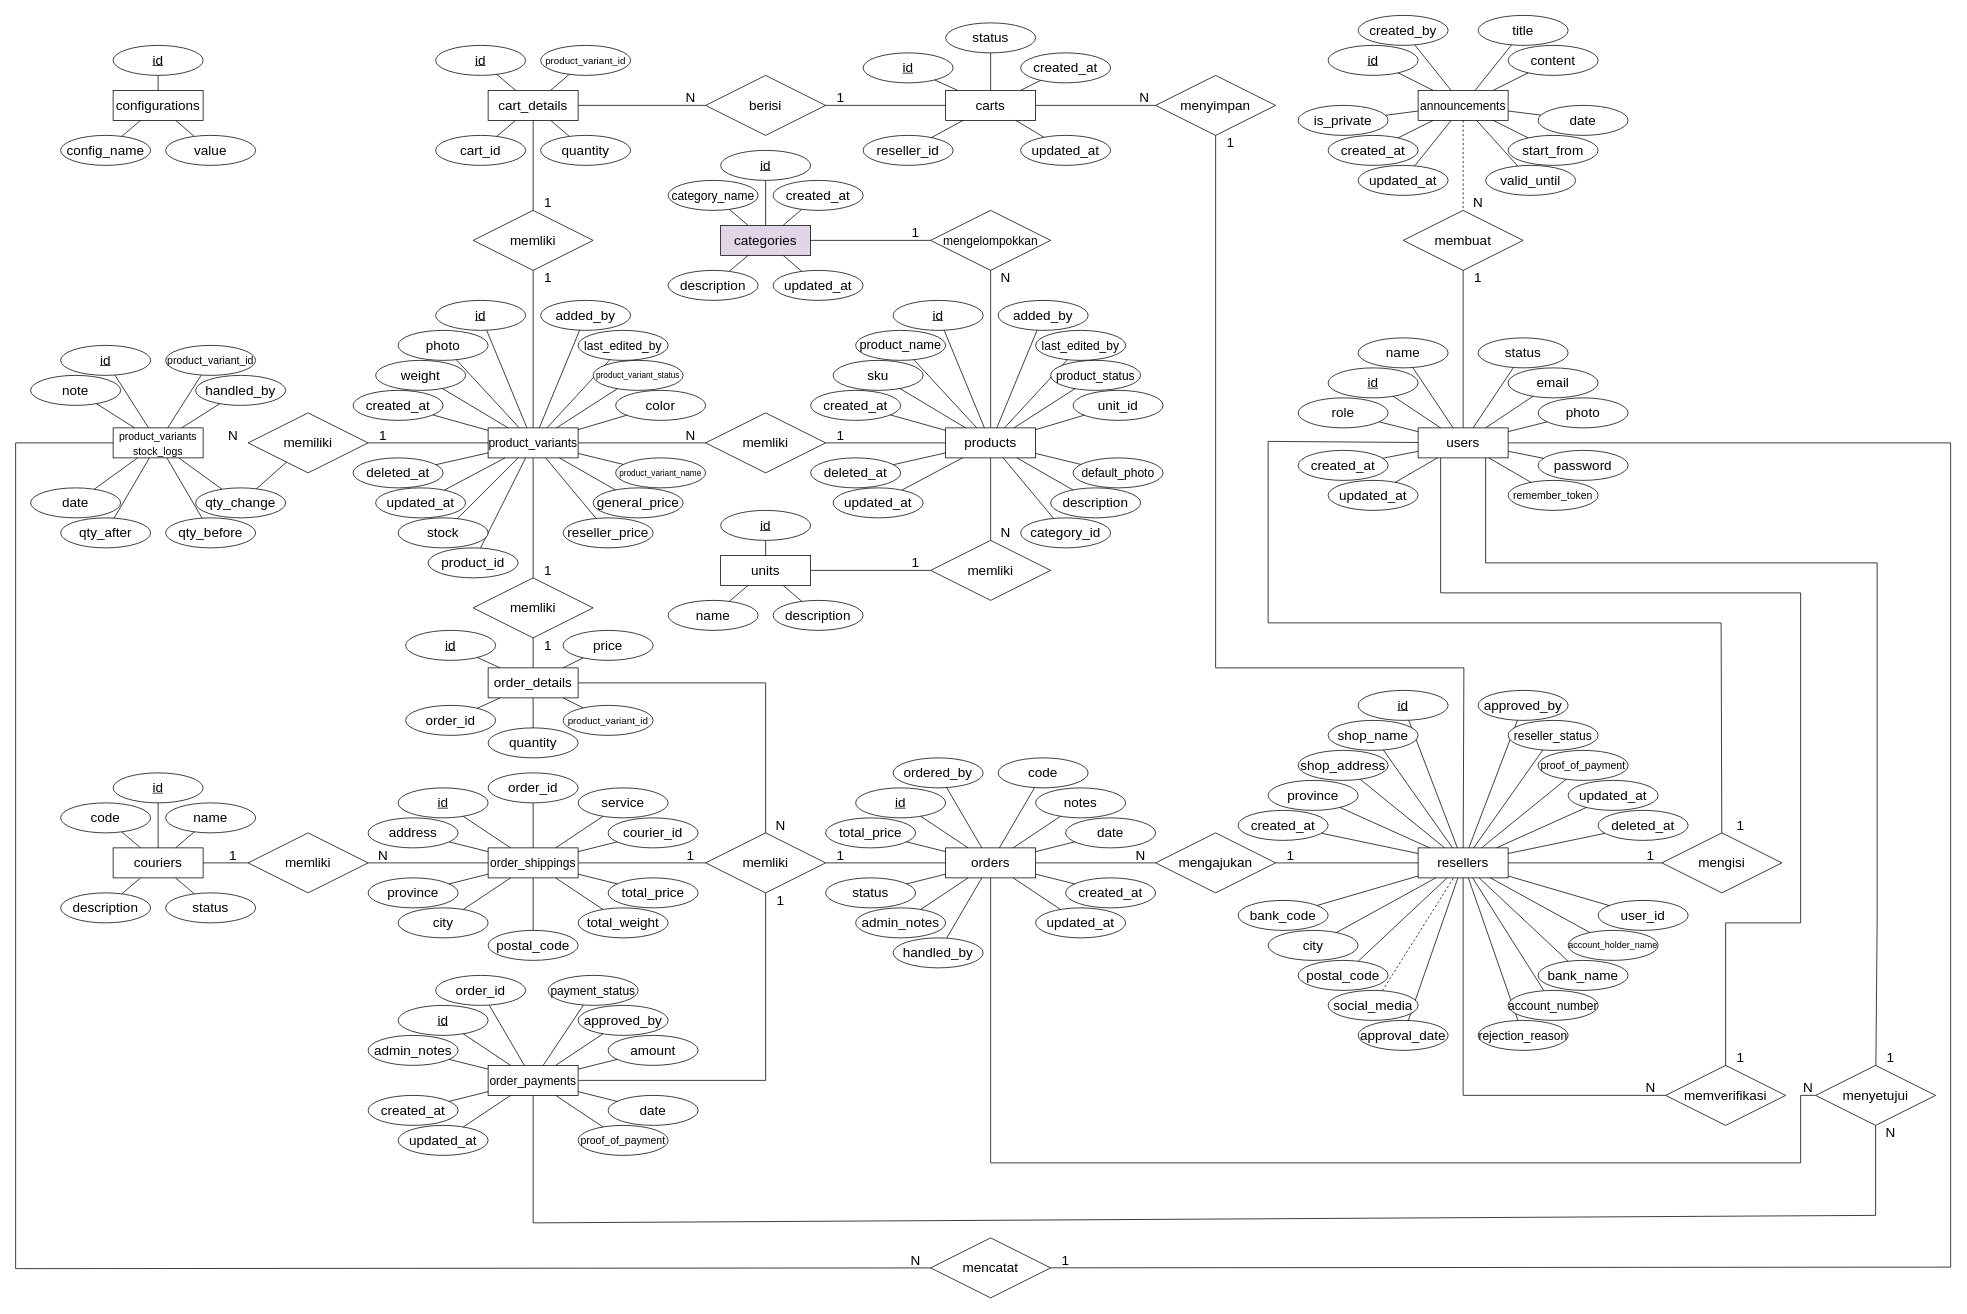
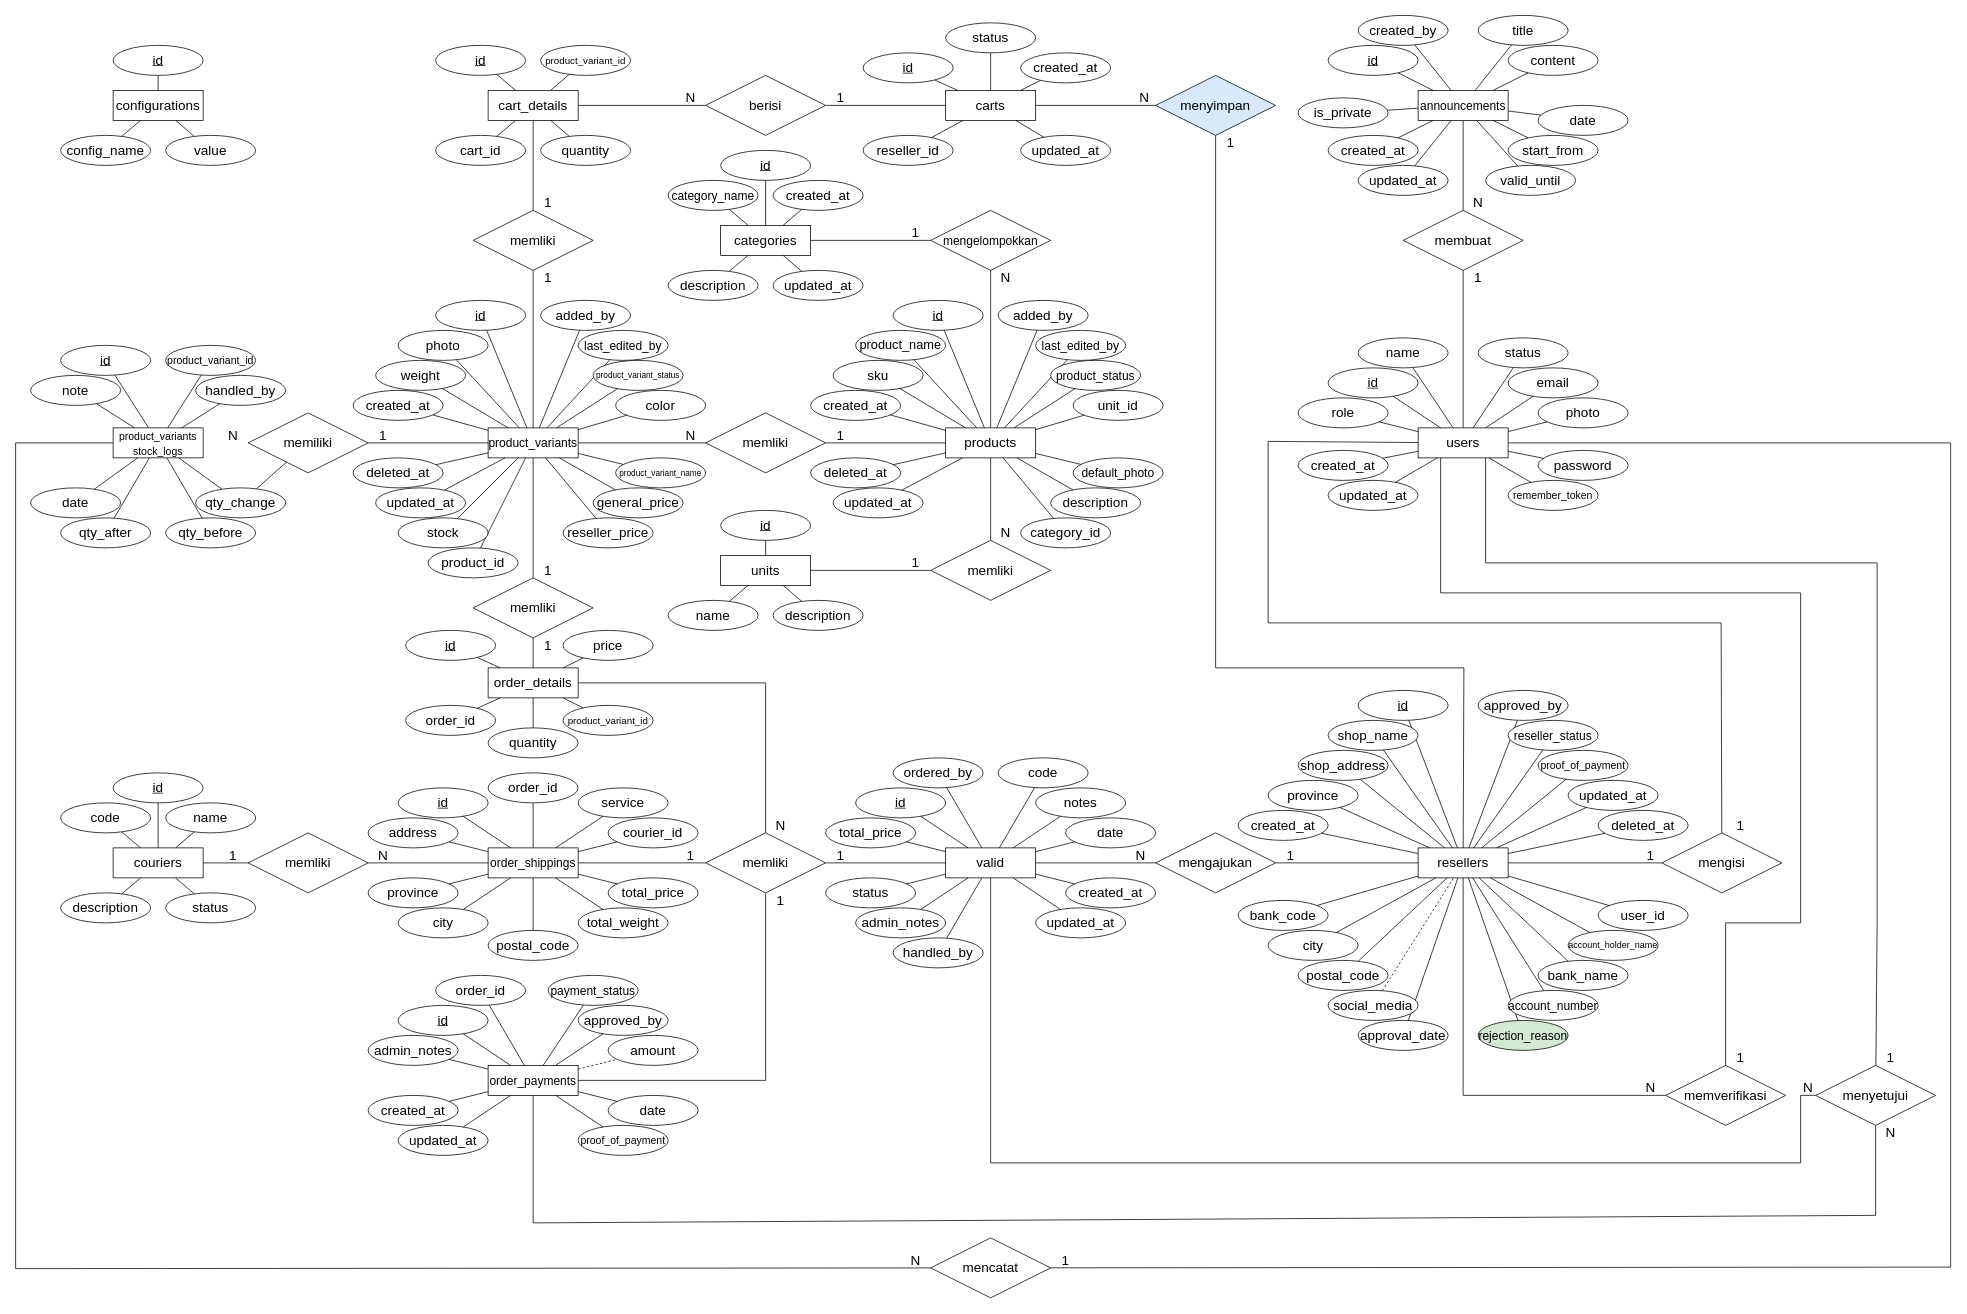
node "menyimpan": fillcolor #ffffff -> #dae8fc
node "is_private": moved (1343, 120) -> (1343, 113)
edge "announcements" -- "membuat": style dashed -> solid
node "categories": fillcolor #e1d5e7 -> #ffffff
node "orders": label "orders" -> "valid"
node "rejection_reason": fillcolor #ffffff -> #d5e8d4
edge "amount" -- "order_payments": style solid -> dashed
